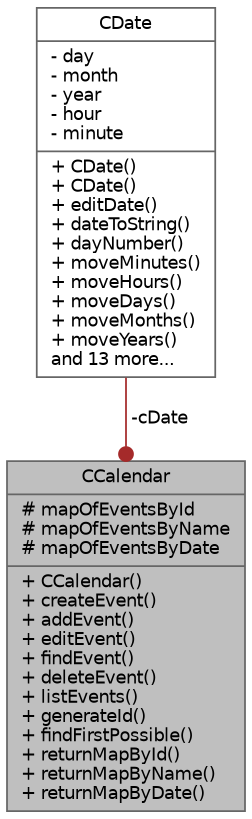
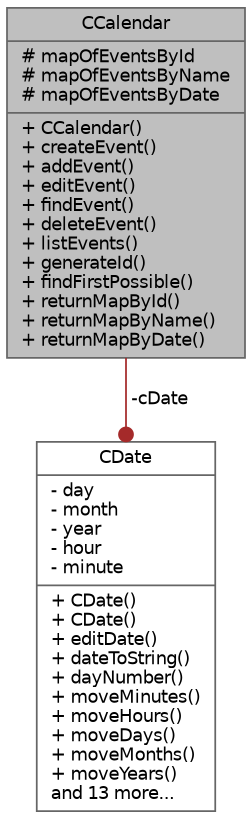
edge "CDate" -> "CCalendar": reversed
